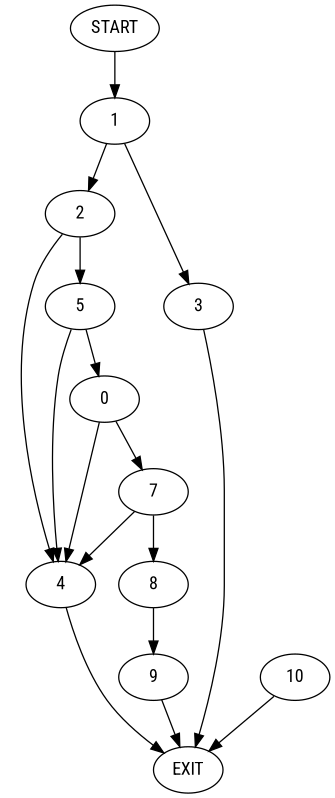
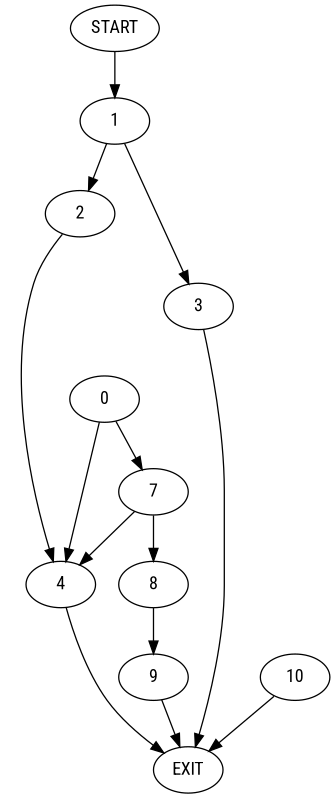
node "5": removed
